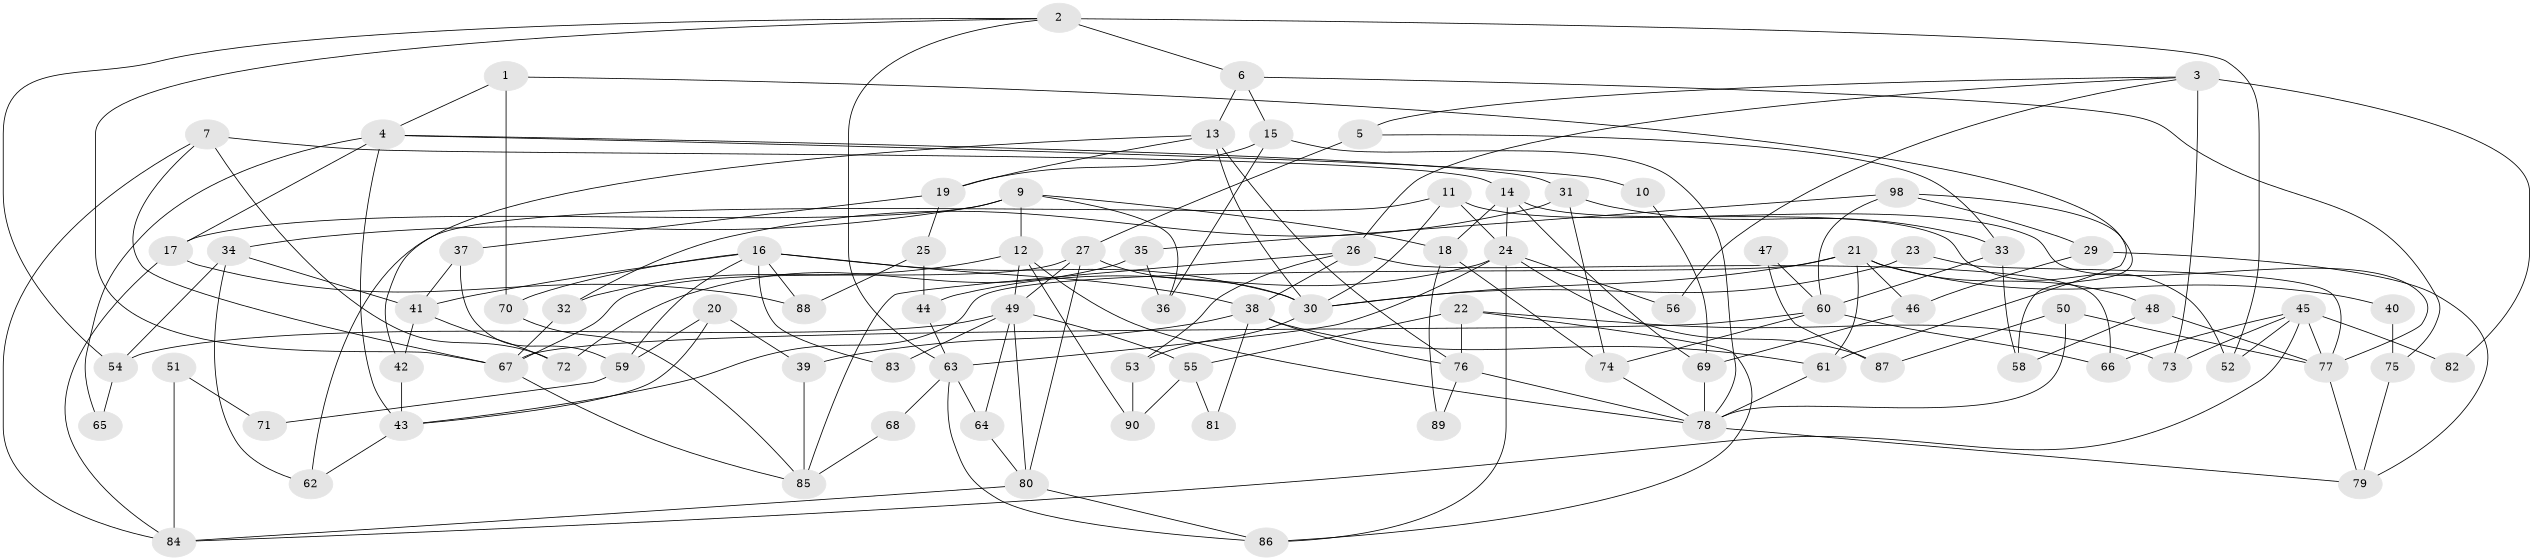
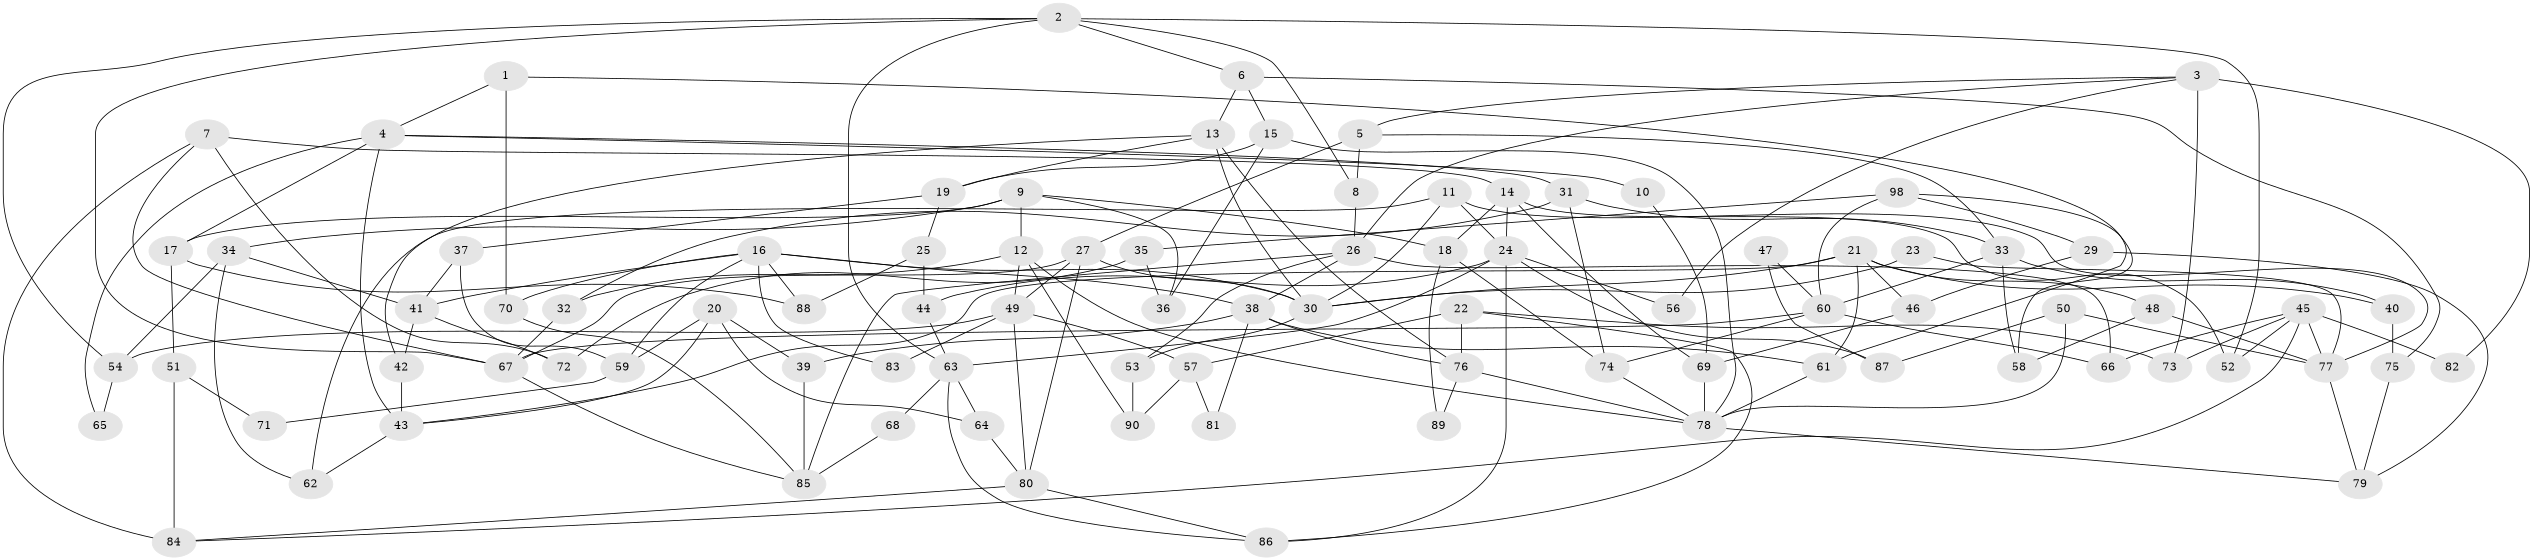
node "8": added
edge "33" -- "40": added
edge "49" -- "64": now "20" -- "64"
node "55": label "55" -> "57"
edge "17" -- "84": now "17" -- "51"
